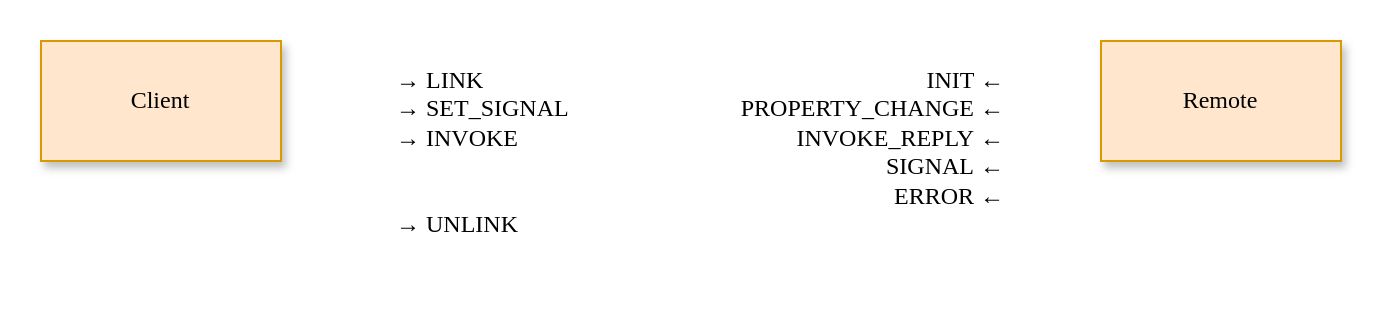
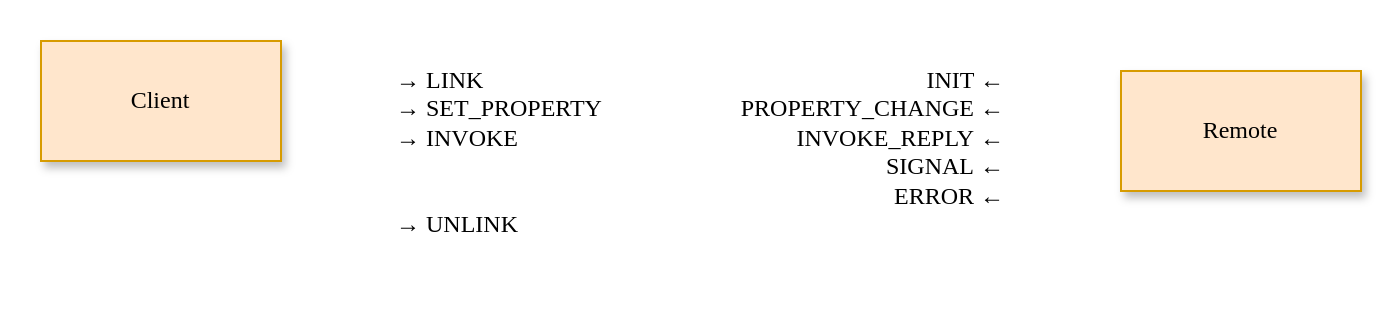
node "Remote": moved (1221, 101) -> (1241, 131)
node "→ LINK → SET_SIGNAL → INVOKE → UNLINK": label "→ LINK → SET_SIGNAL → INVOKE → UNLINK" -> "→ LINK → SET_PROPERTY → INVOKE → UNLINK"
